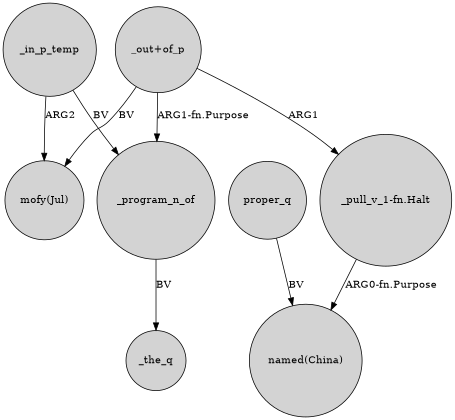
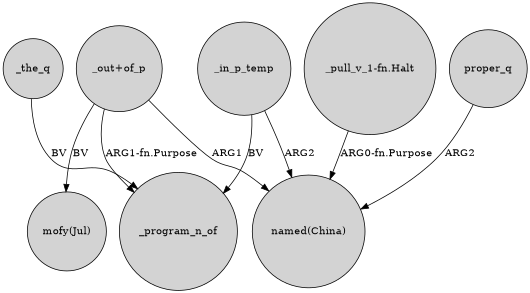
edge "_out+of_p" -> "_pull_v_1-fn.Halt": now "_out+of_p" -> "named(China)"
edge "_in_p_temp" -> "mofy(Jul)": now "_in_p_temp" -> "named(China)"
edge "proper_q" -> "named(China)": label "BV" -> "ARG2"
edge "_program_n_of" -> "_the_q": reversed
